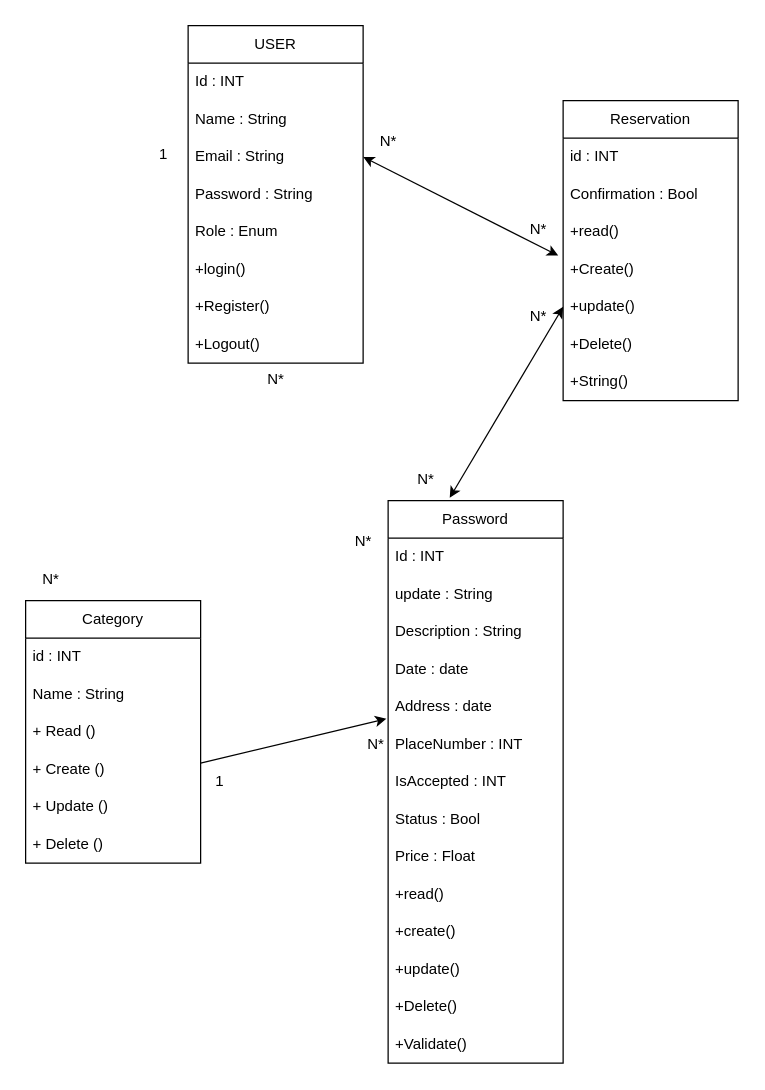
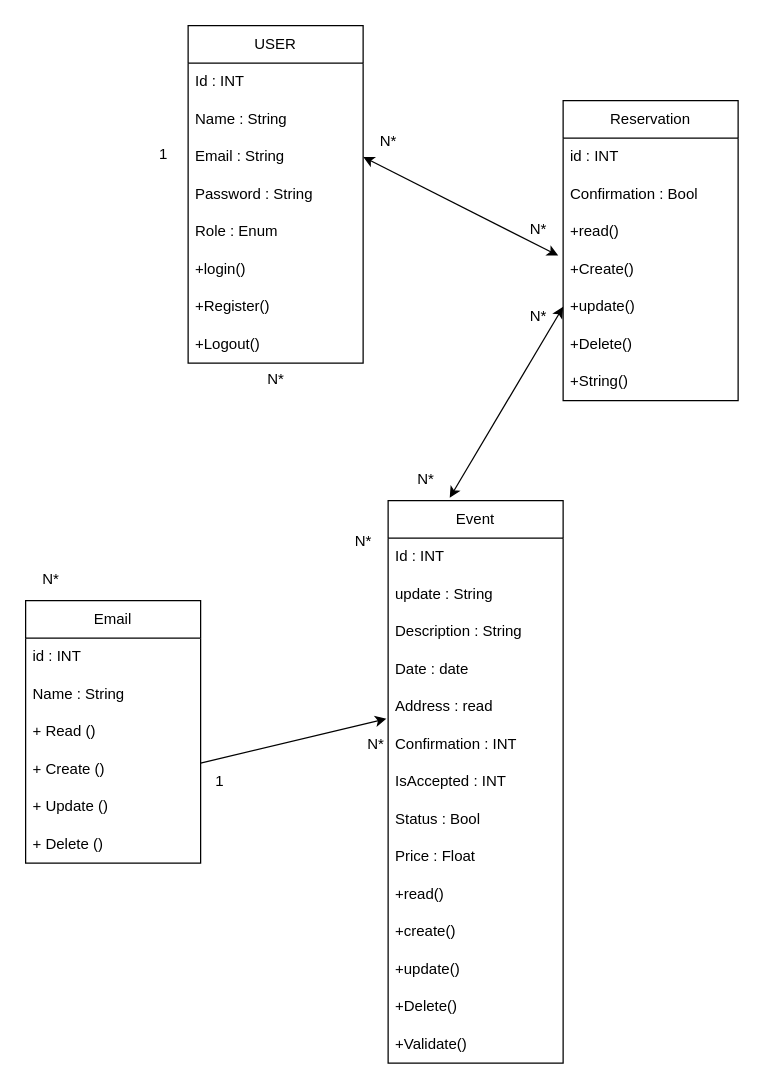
node "Password": label "Password" -> "Event"
node "Category": label "Category" -> "Email"
node "Address : date": label "Address : date" -> "Address : read"
node "PlaceNumber : INT": label "PlaceNumber : INT" -> "Confirmation : INT"
